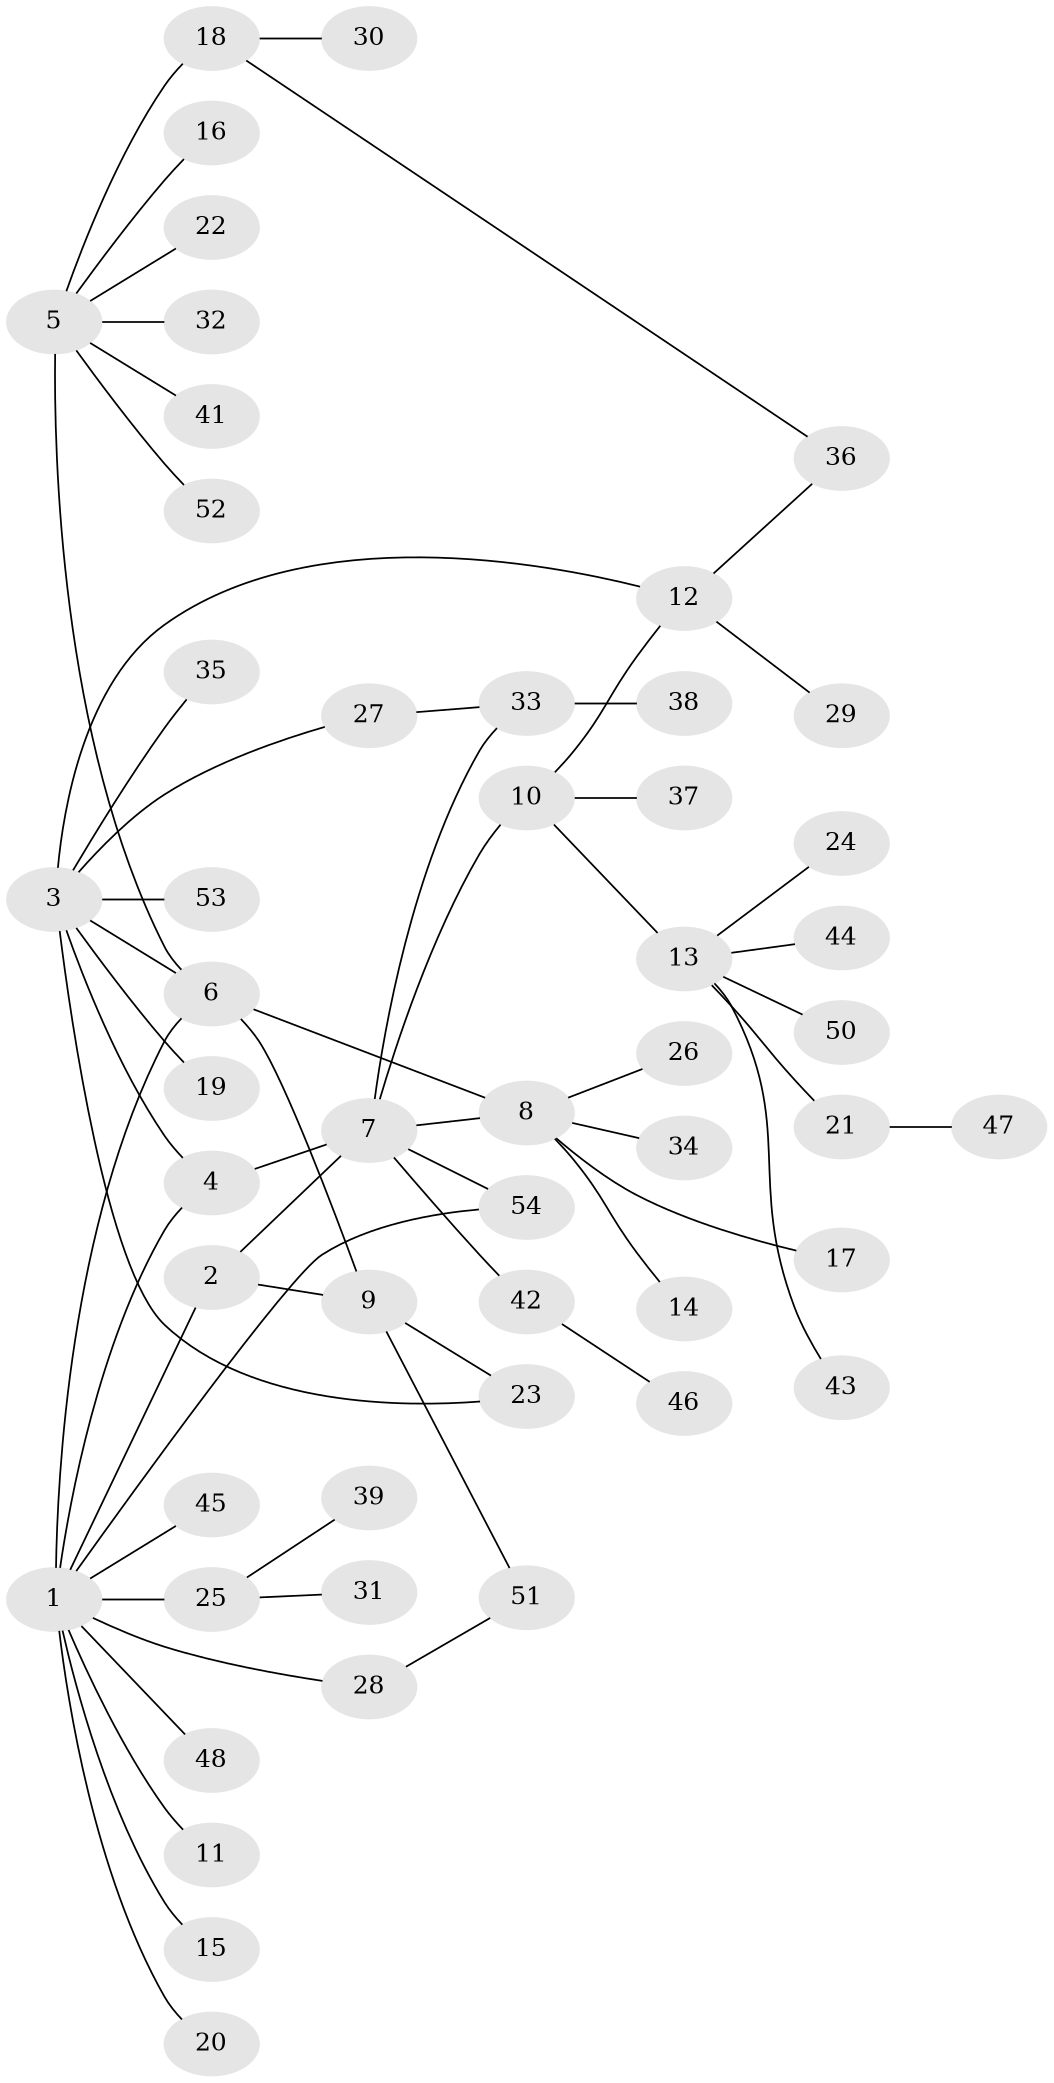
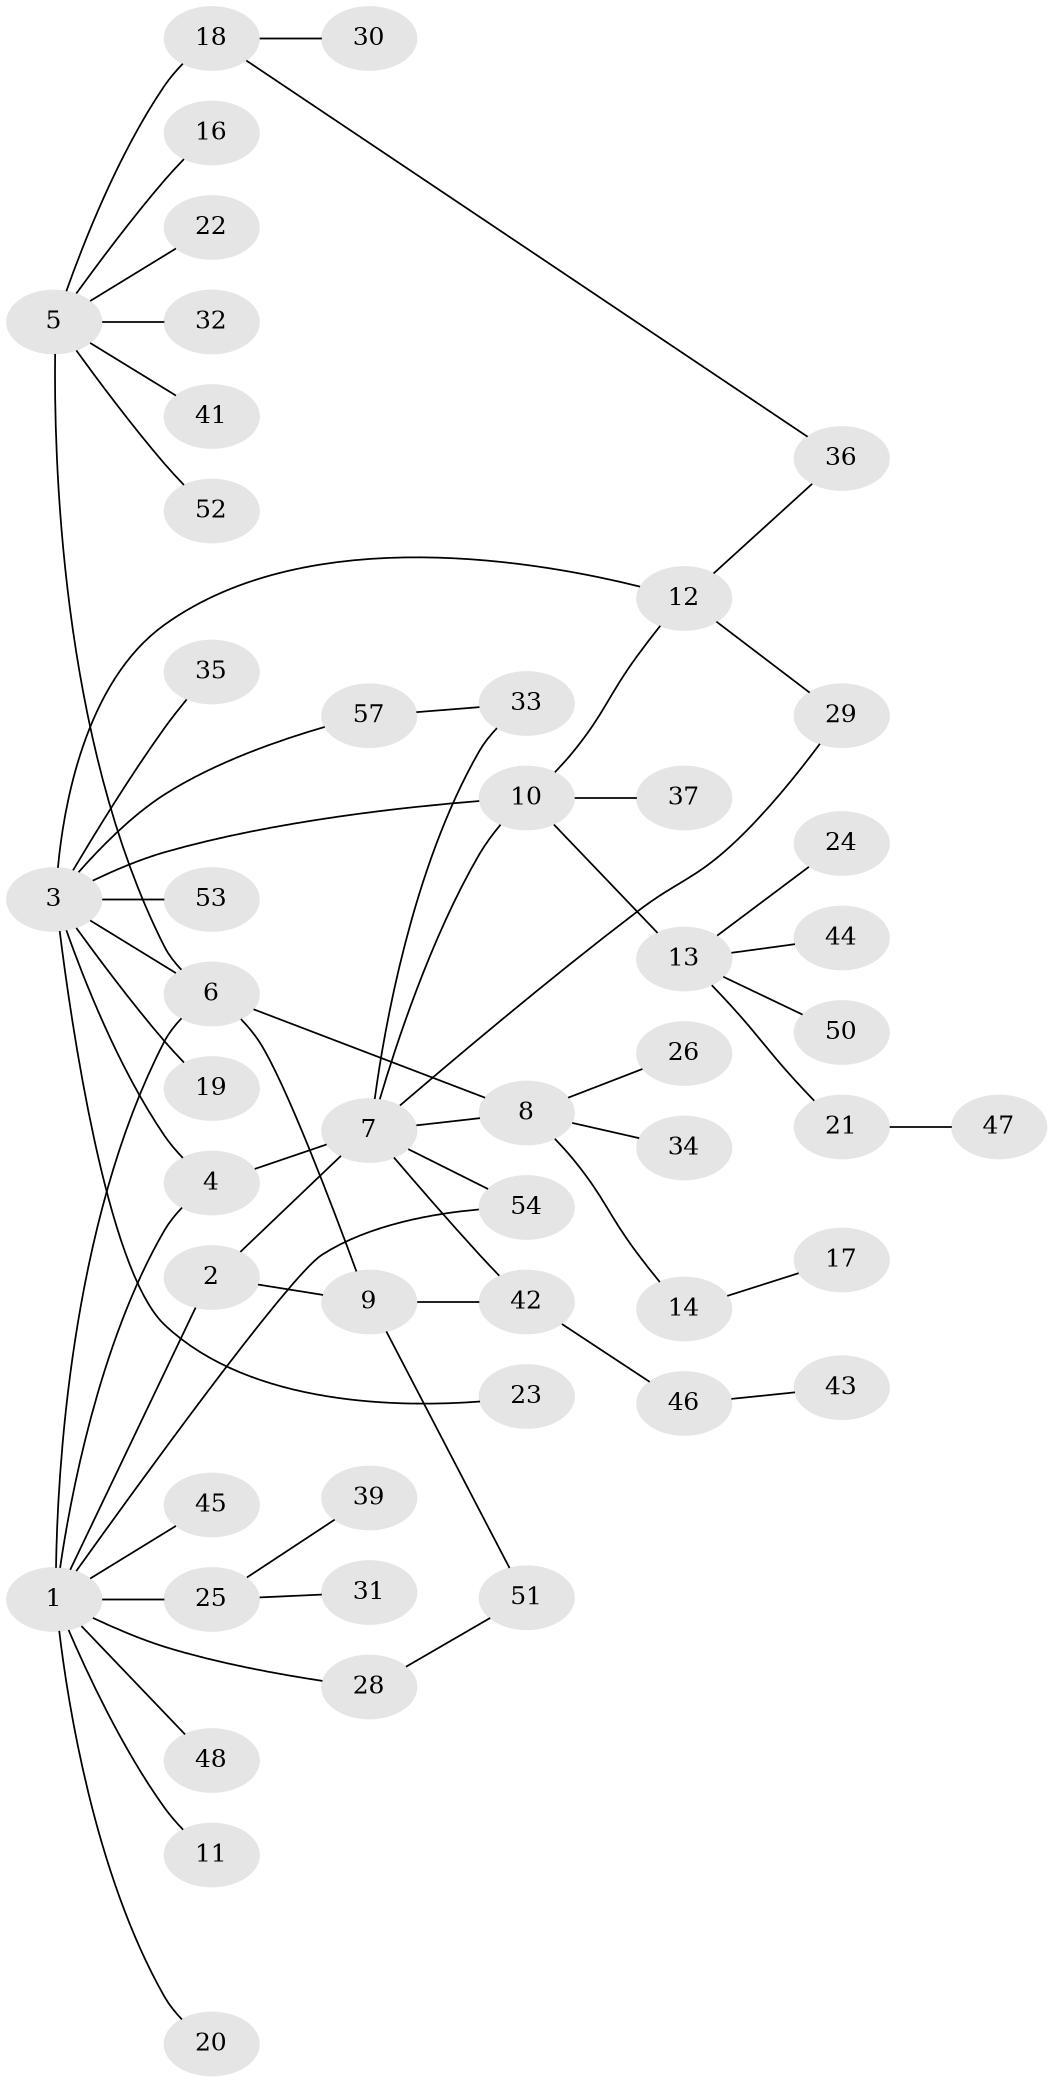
node "38": removed
node "27": label "27" -> "57"
edge "10" -- "3": added
edge "29" -- "7": added
edge "13" -- "43": now "46" -- "43"
edge "8" -- "17": now "14" -- "17"
edge "9" -- "23": now "9" -- "42"
node "15": removed
